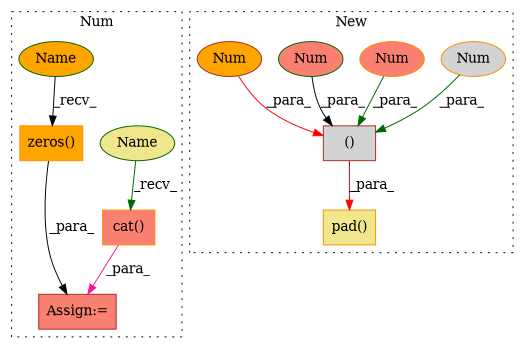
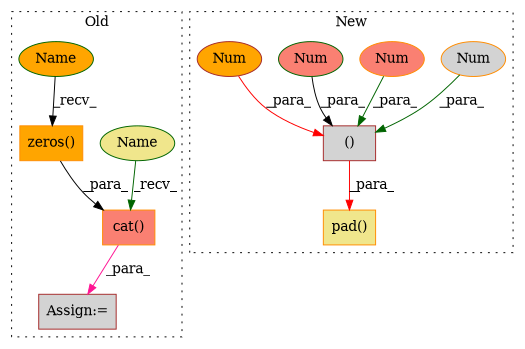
cluster "Num": label "Num" -> "Old"
edge "zeros()" -> "Assign:=": now "zeros()" -> "cat()"
node "Assign:=": fillcolor salmon -> lightgrey
